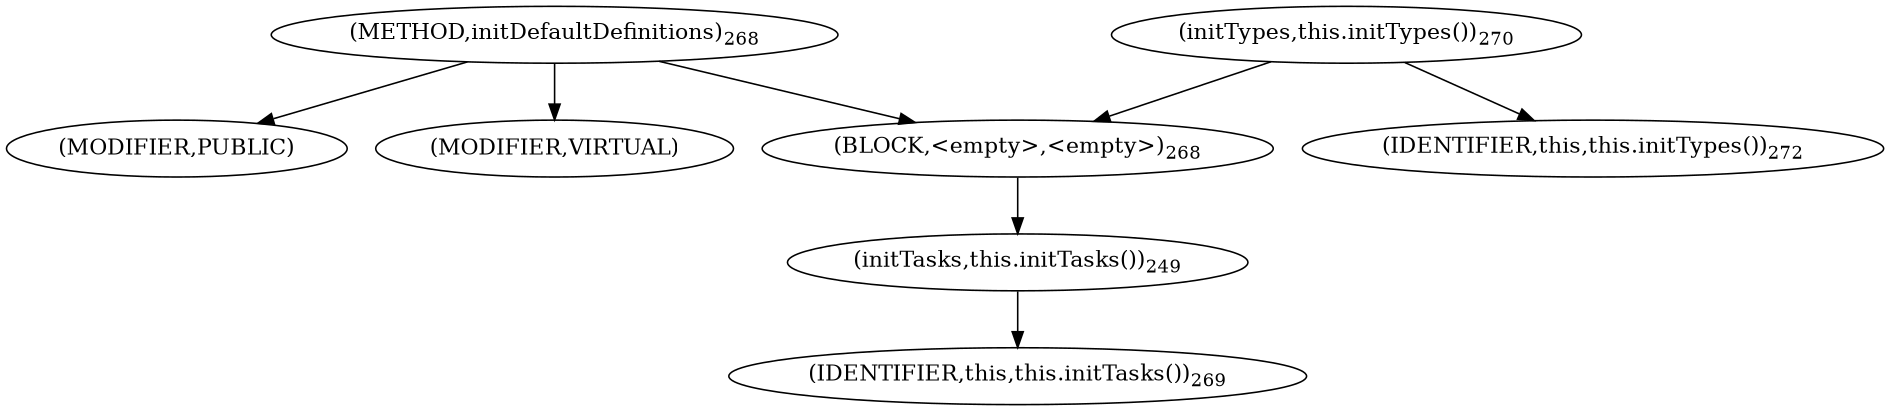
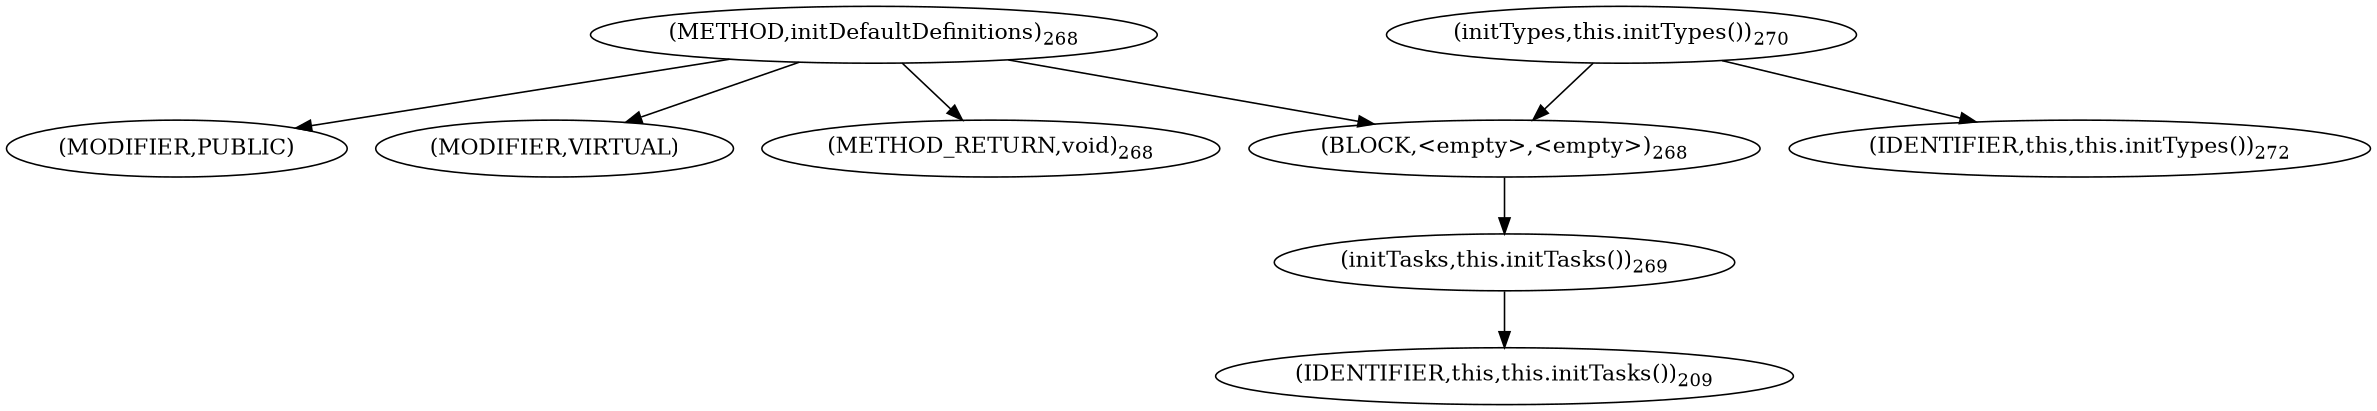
node "(METHOD_RETURN,void)": added
node "(initTasks,this.initTasks())": text "249" -> "269"
node "(IDENTIFIER,this,this.initTasks())": text "269" -> "209"
